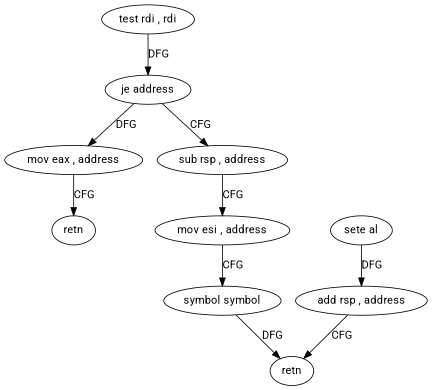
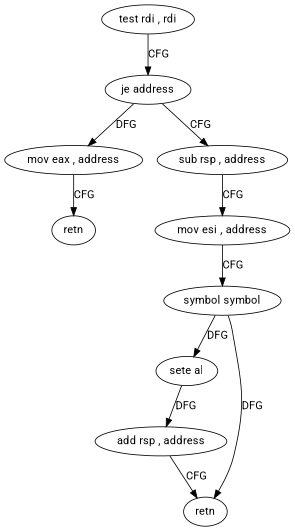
edge "test rdi , rdi" -> "je address": label "DFG" -> "CFG"
edge "symbol symbol" -> "sete al": added, label "DFG"
